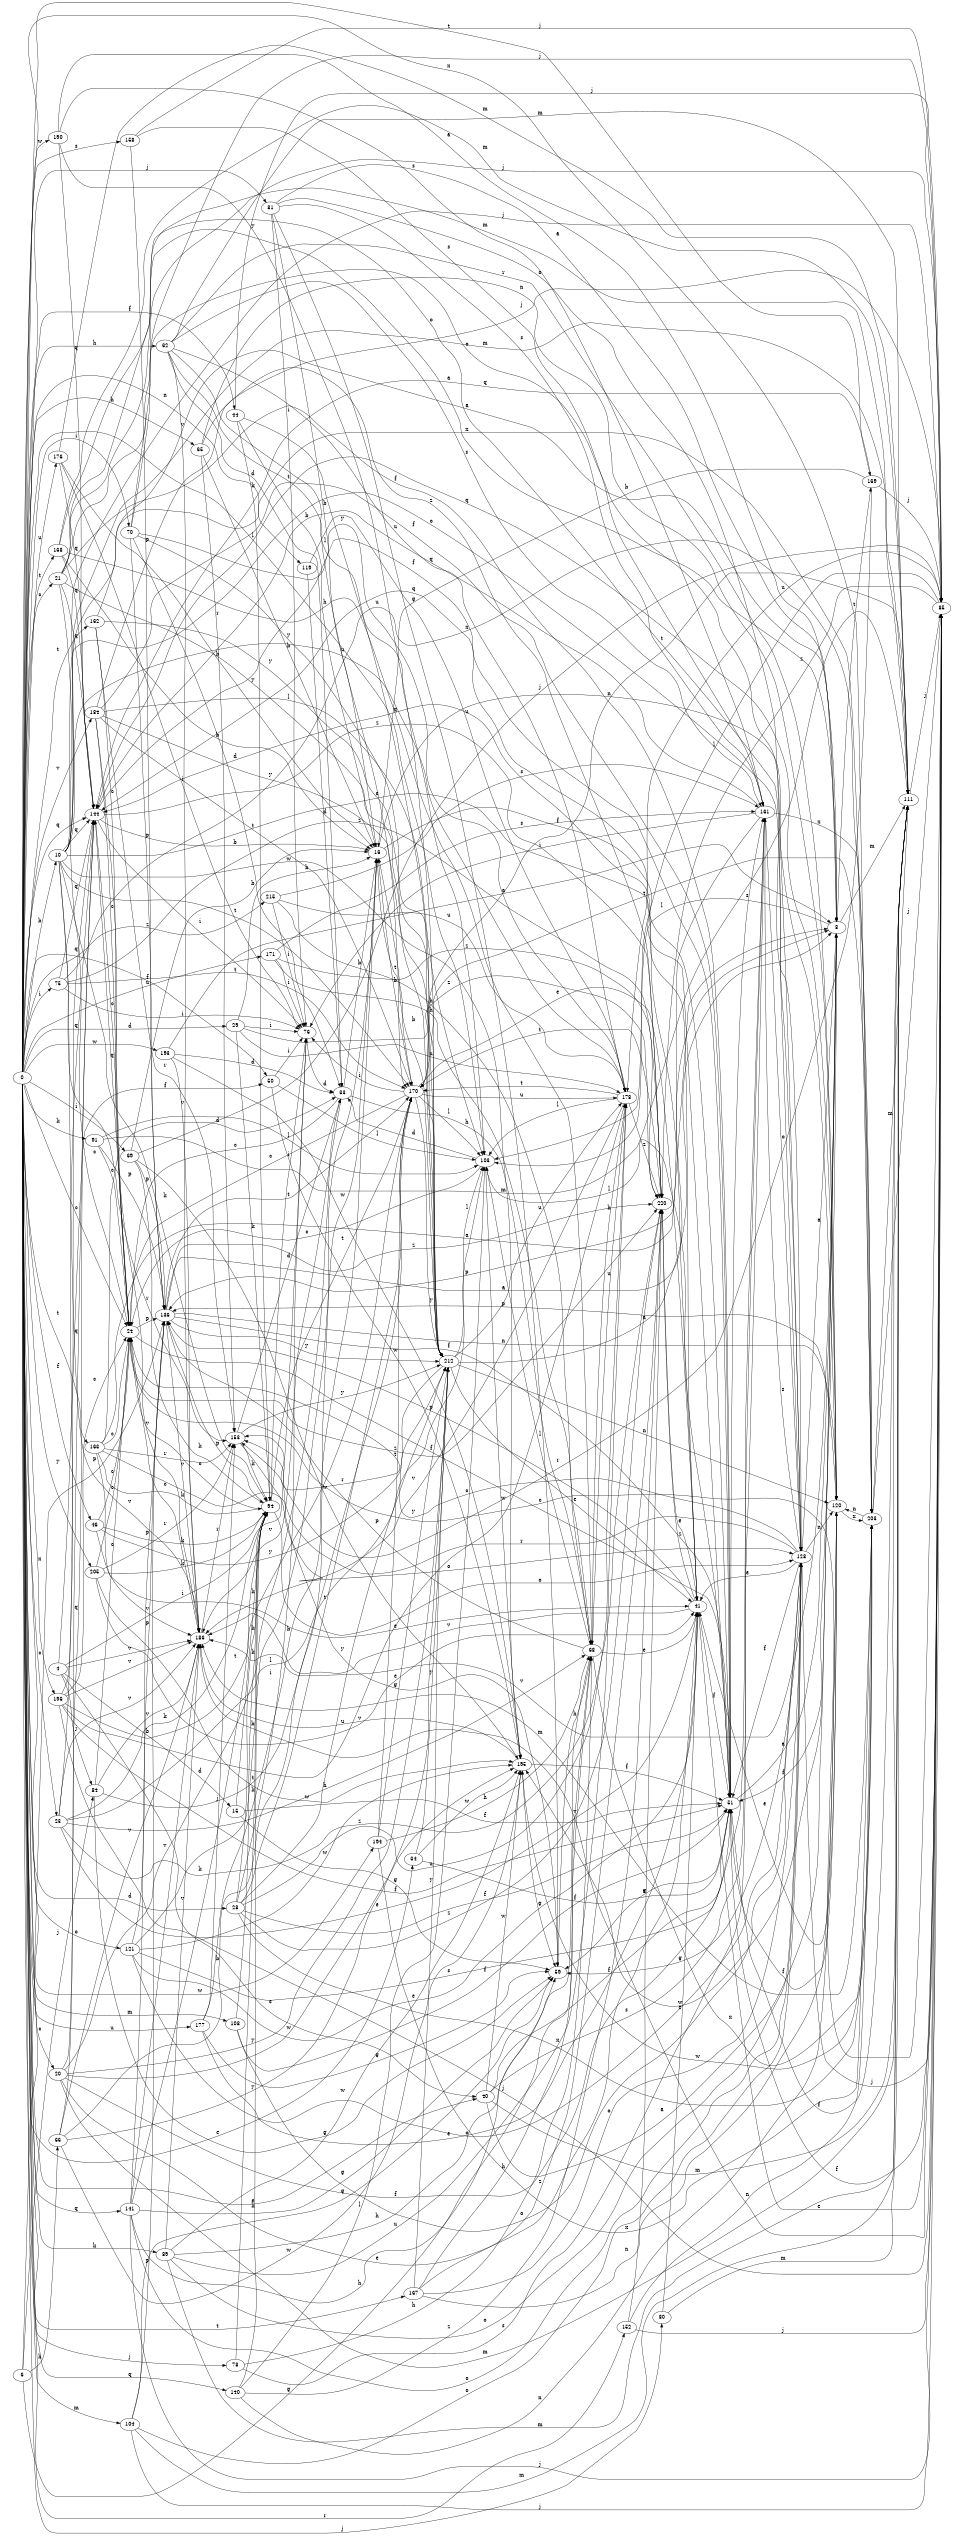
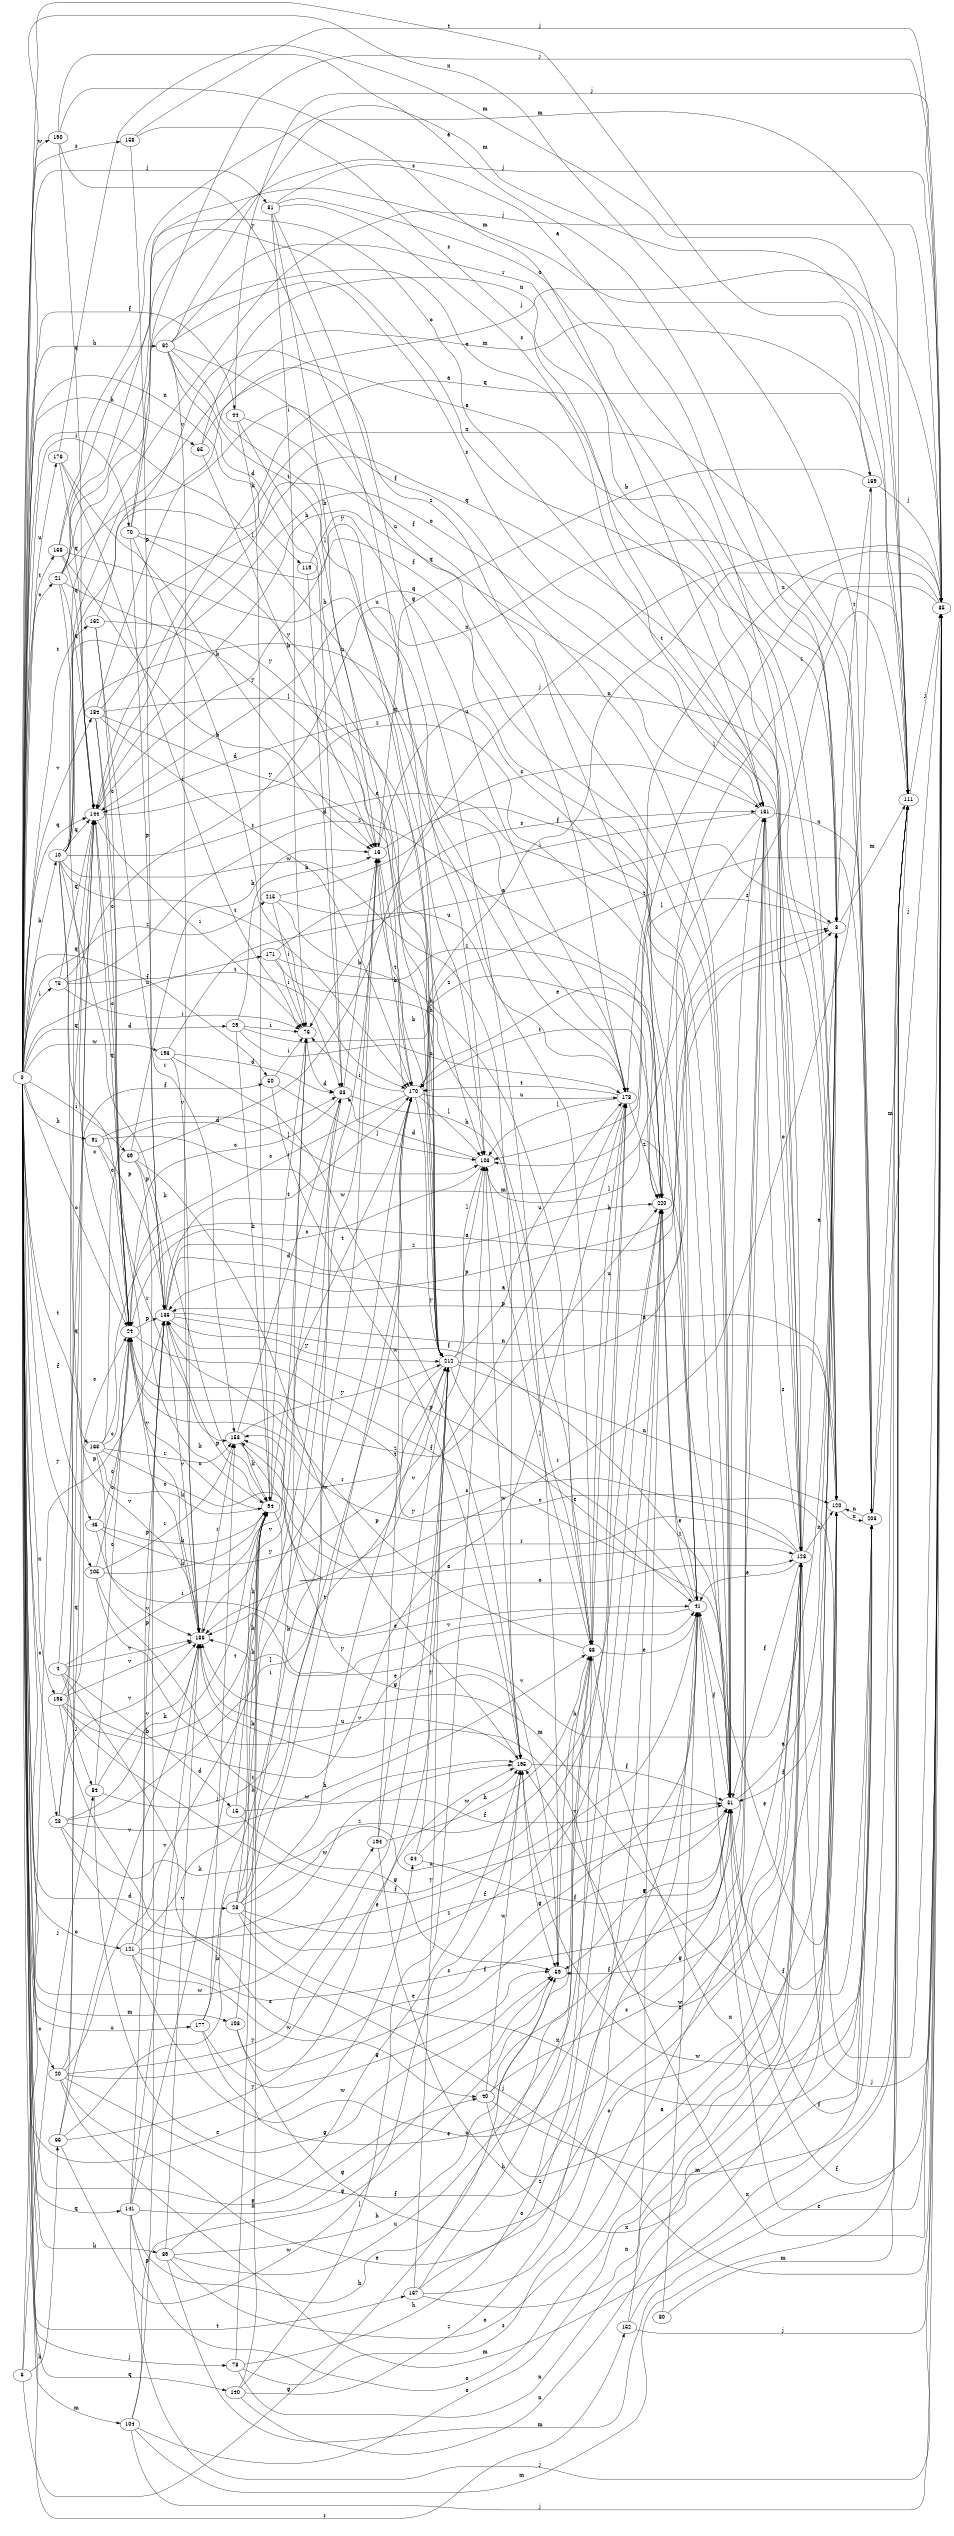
edge "144" -> "16": removed, label "b"
edge "65" -> "153": removed, label "r"
edge "78" -> "120": added, label "n"
edge "152" -> "203": label "n" -> "x"
edge "0" -> "80": removed, label "j"
